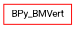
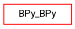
node "BPy_BMVert": label "BPy_BMVert" -> "BPy_BPy"
